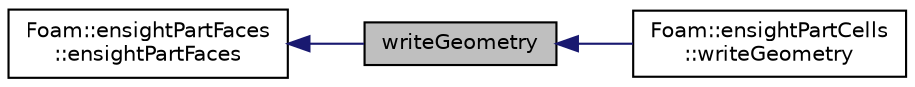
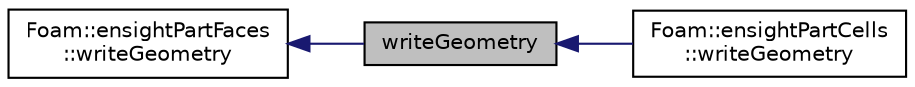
node "Foam::ensightPartFaces ::ensightPartFaces": label "Foam::ensightPartFaces ::ensightPartFaces" -> "Foam::ensightPartFaces ::writeGeometry"
